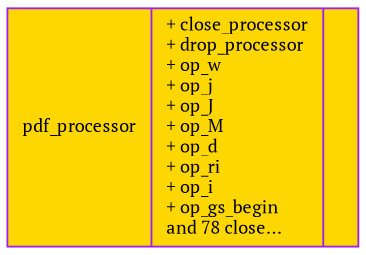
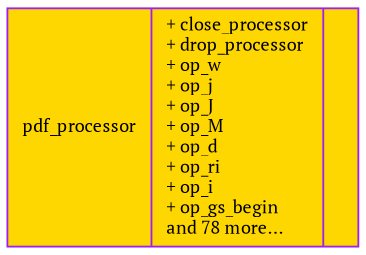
node "pdf_processor": text "and 78 close..." -> "and 78 more..."
